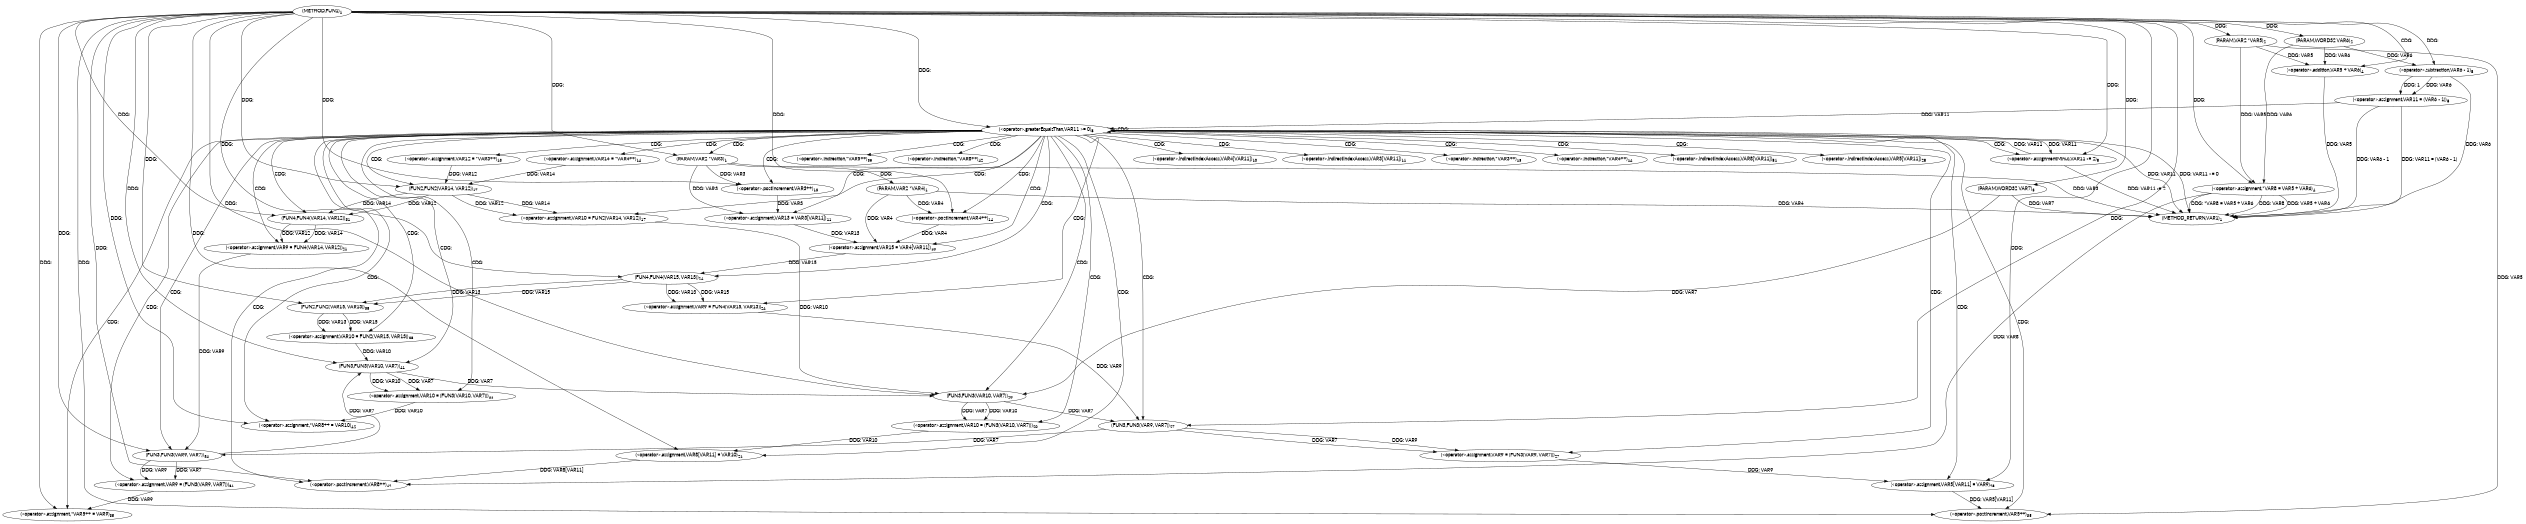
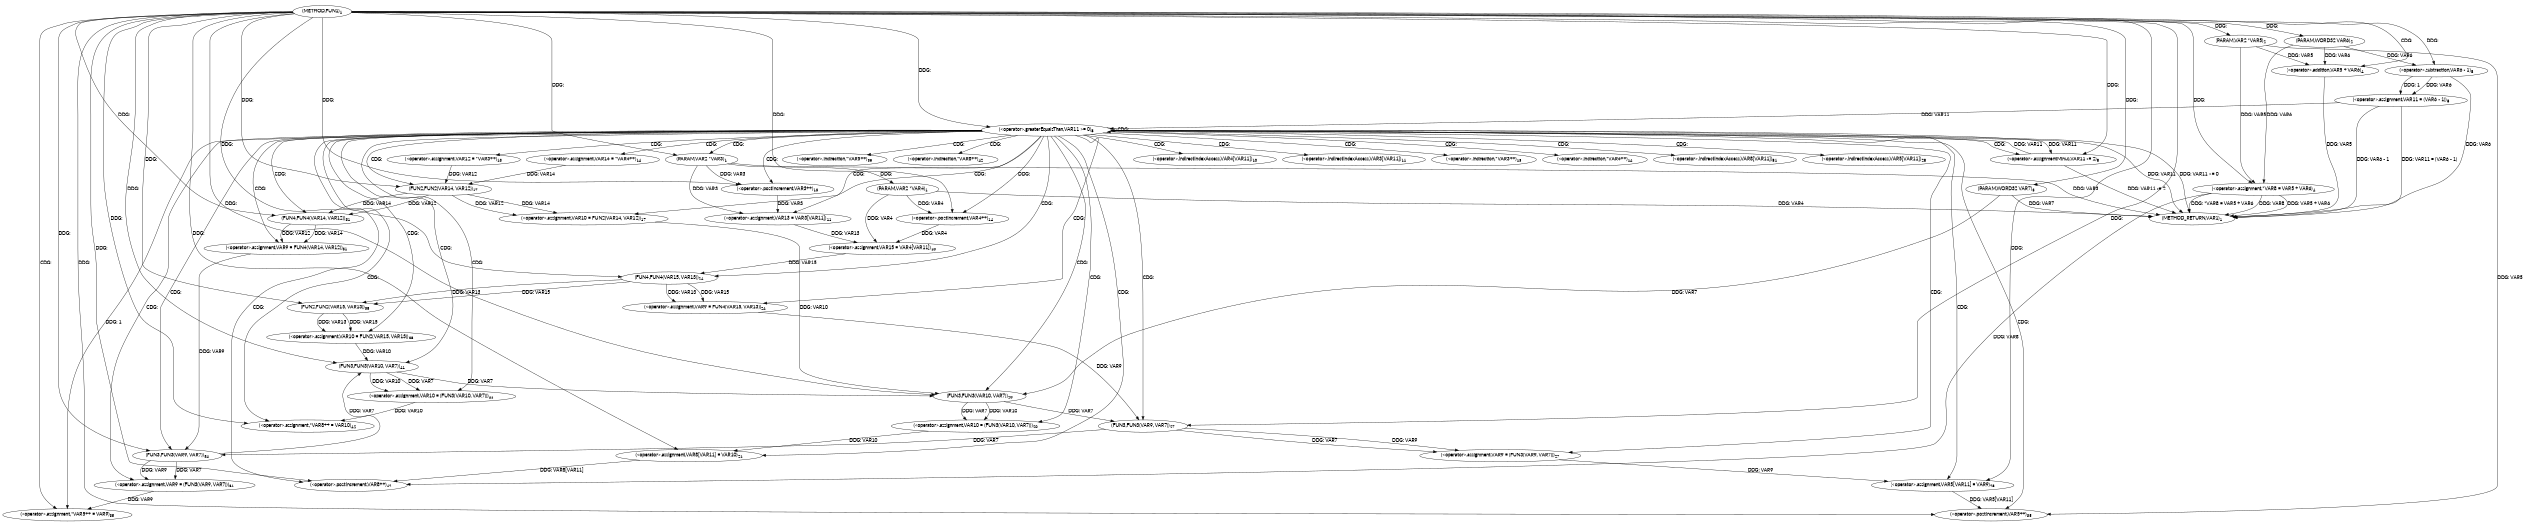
edge "(<operator>.greaterEqualsThan,VAR11 >= 0)" -> "(<operator>.postIncrement,VAR4++)": label "CDG: " -> "DDG: "
edge "(<operator>.greaterEqualsThan,VAR11 >= 0)" -> "(<operator>.assignment,VAR15 = VAR4[VAR11])": removed, label "CDG:"
node "(<operator>.assignment,VAR9 = FUN4(VAR14, VAR12))": text "21" -> "31"
edge "(METHOD,FUN1)" -> "(<operator>.assignment,*VAR5++ = VAR9)": label "DDG: " -> "CDG: "
edge "(<operator>.greaterEqualsThan,VAR11 >= 0)" -> "(<operator>.assignment,*VAR5++ = VAR9)": label "CDG: " -> "DDG: 1"
